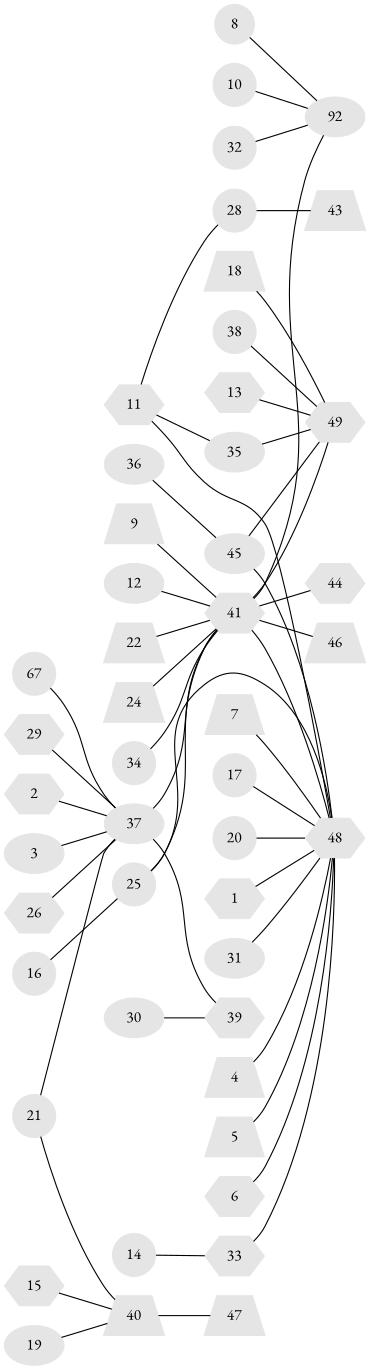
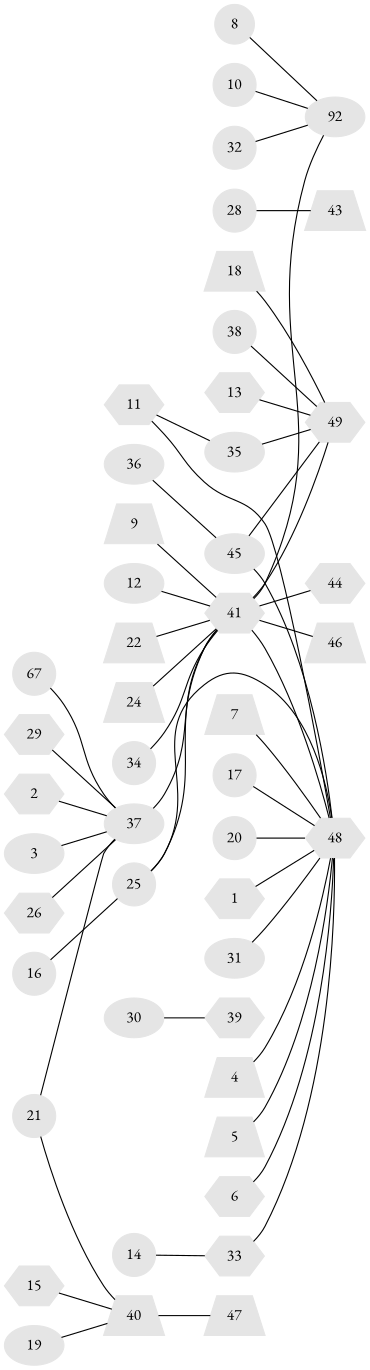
edge "28" -- "11": removed
edge "37" -- "39": removed
